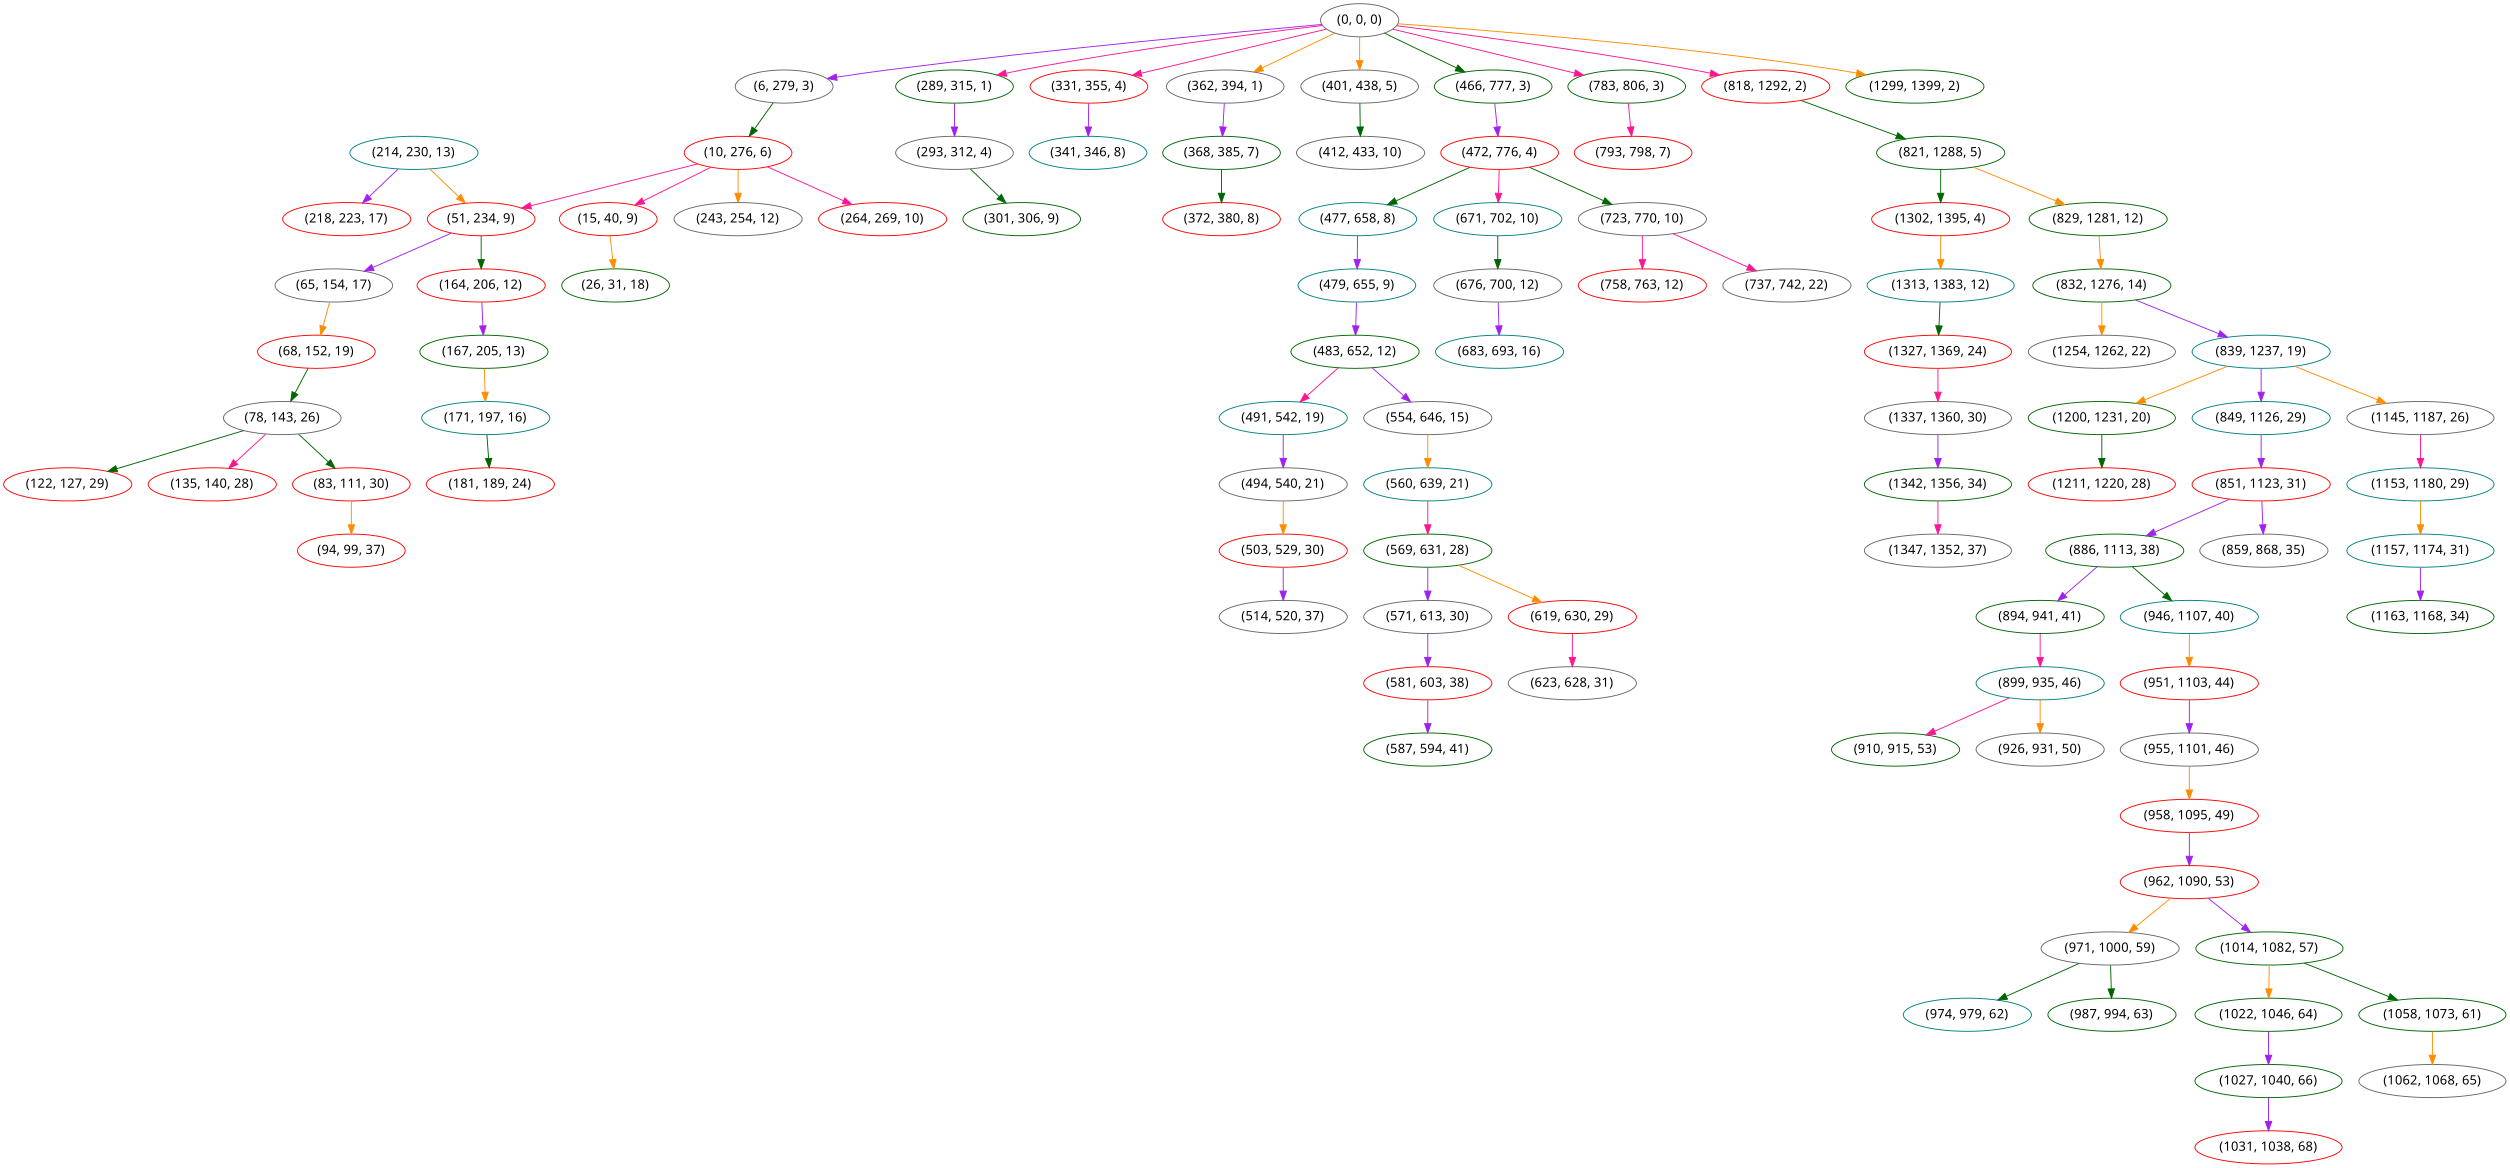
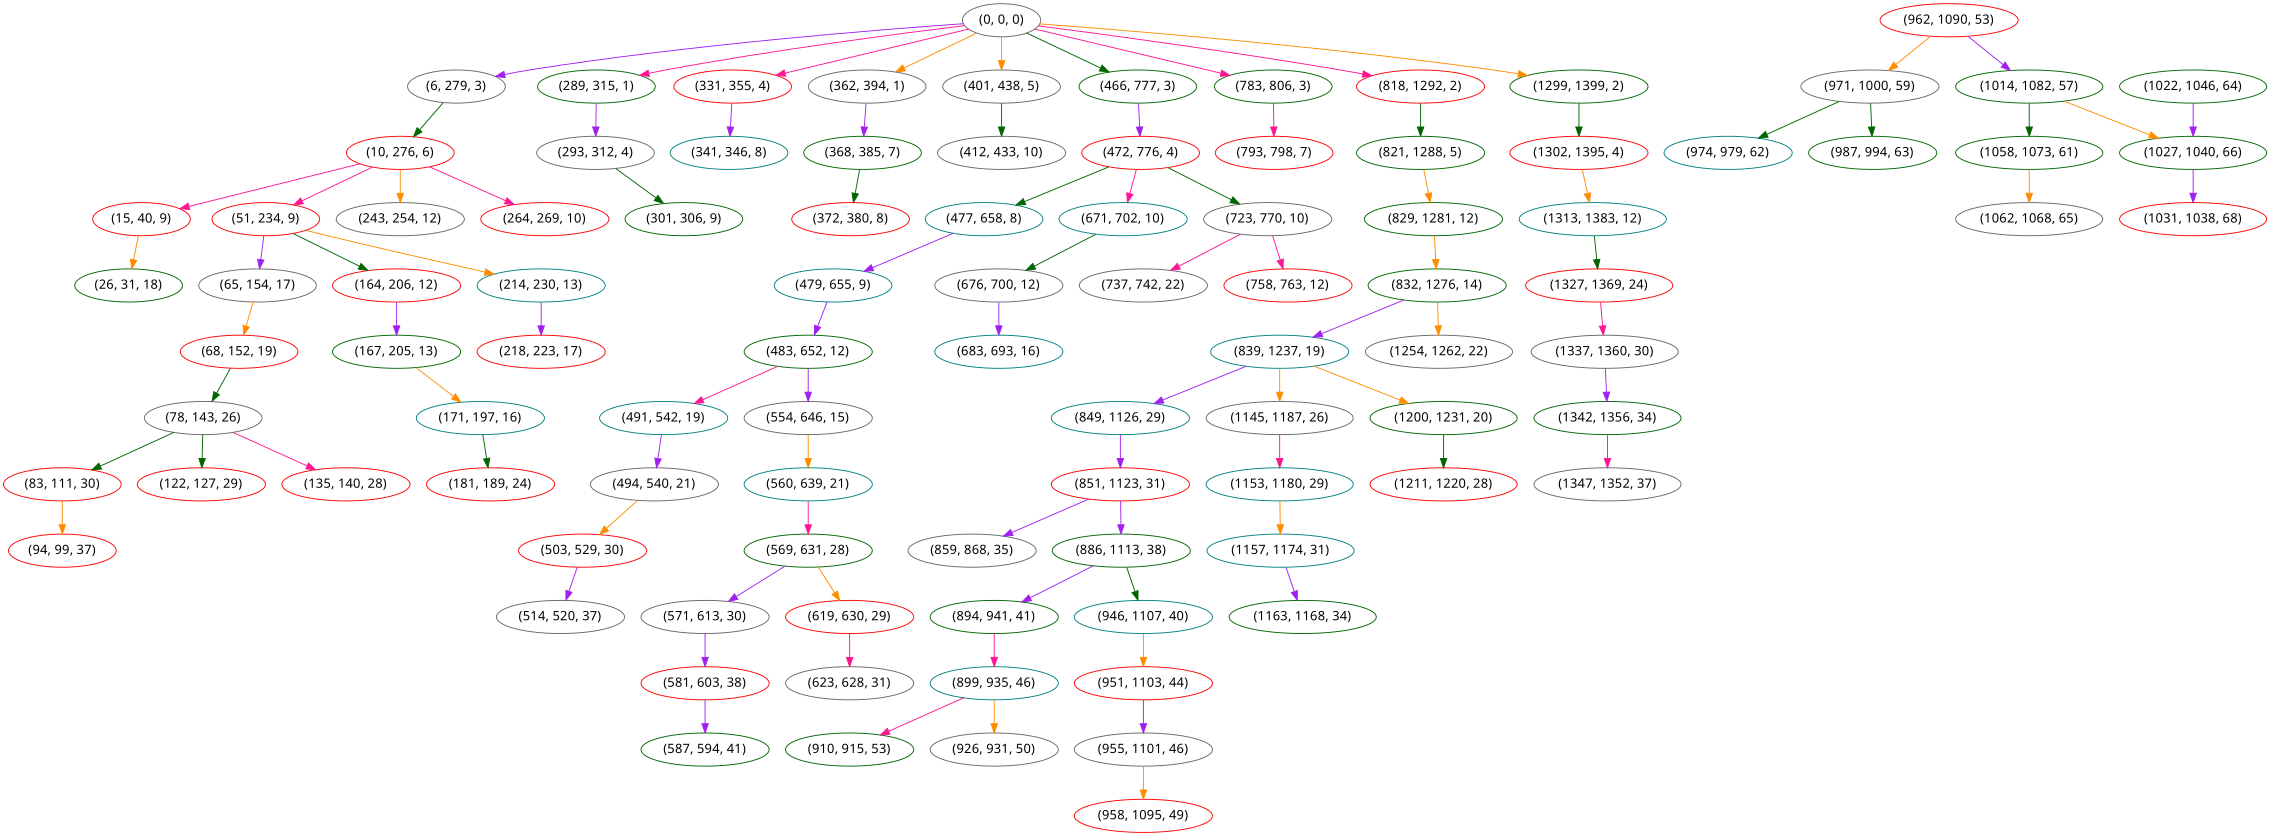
edge "(821, 1288, 5)" -> "(1302, 1395, 4)": now "(1299, 1399, 2)" -> "(1302, 1395, 4)"
edge "(214, 230, 13)" -> "(51, 234, 9)": reversed
edge "(958, 1095, 49)" -> "(962, 1090, 53)": removed
edge "(1014, 1082, 57)" -> "(1022, 1046, 64)": now "(1014, 1082, 57)" -> "(1027, 1040, 66)"
